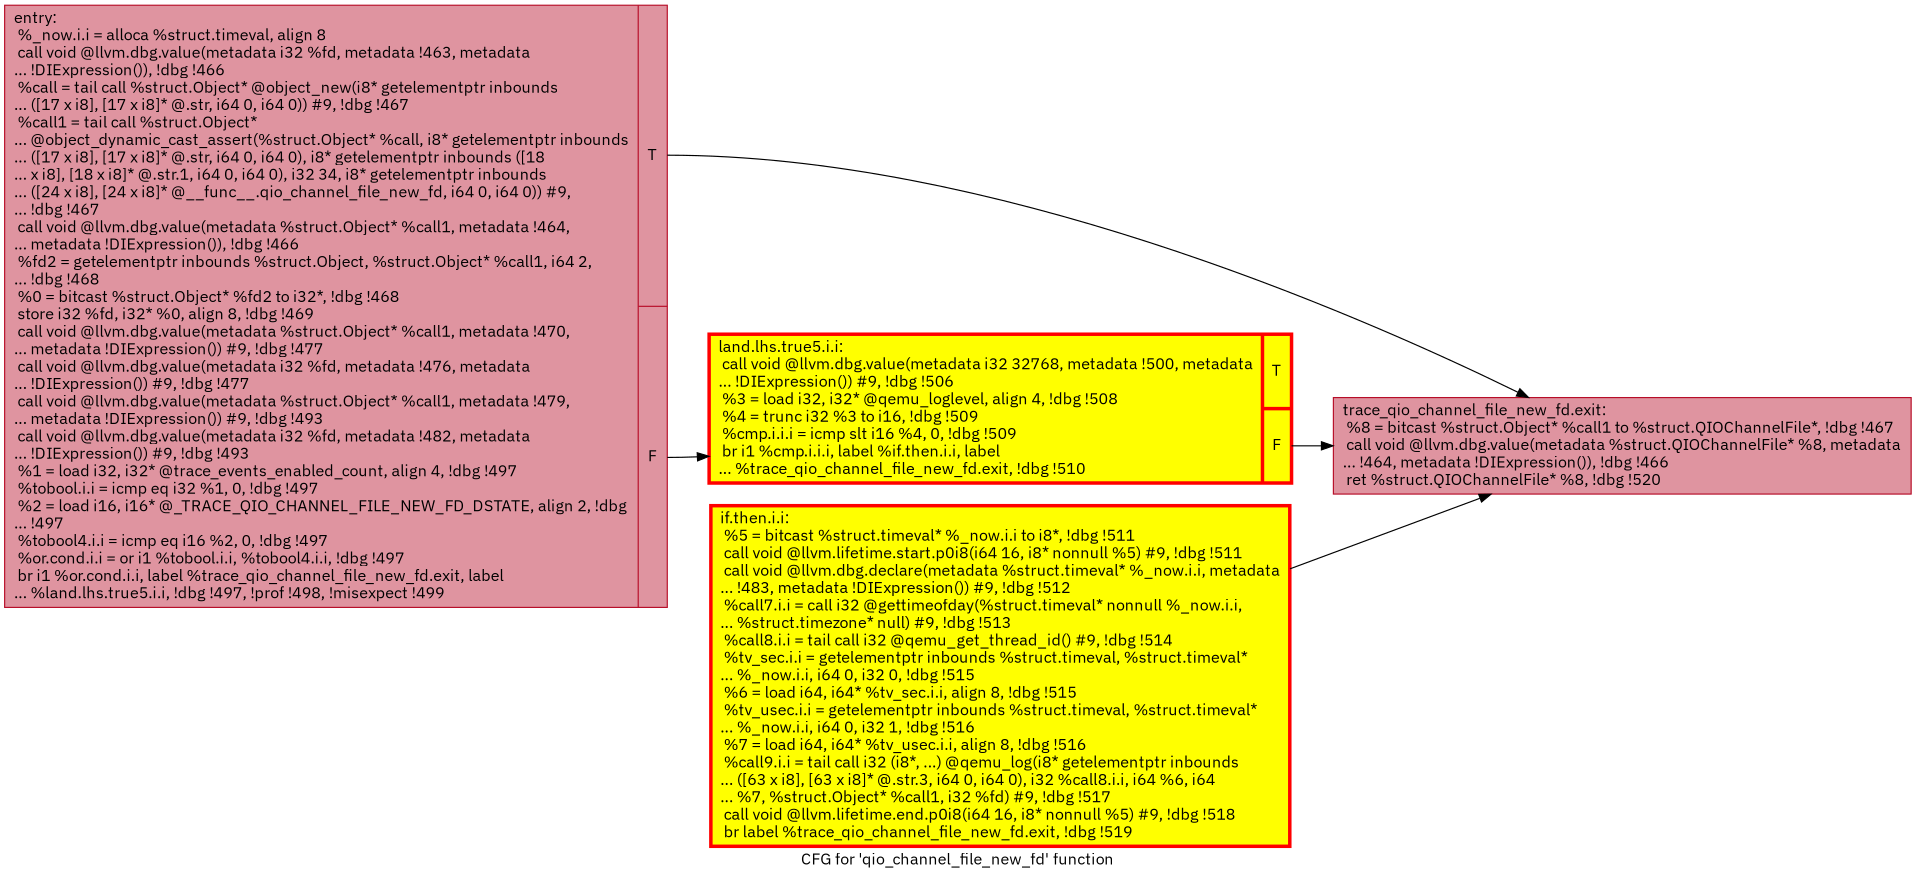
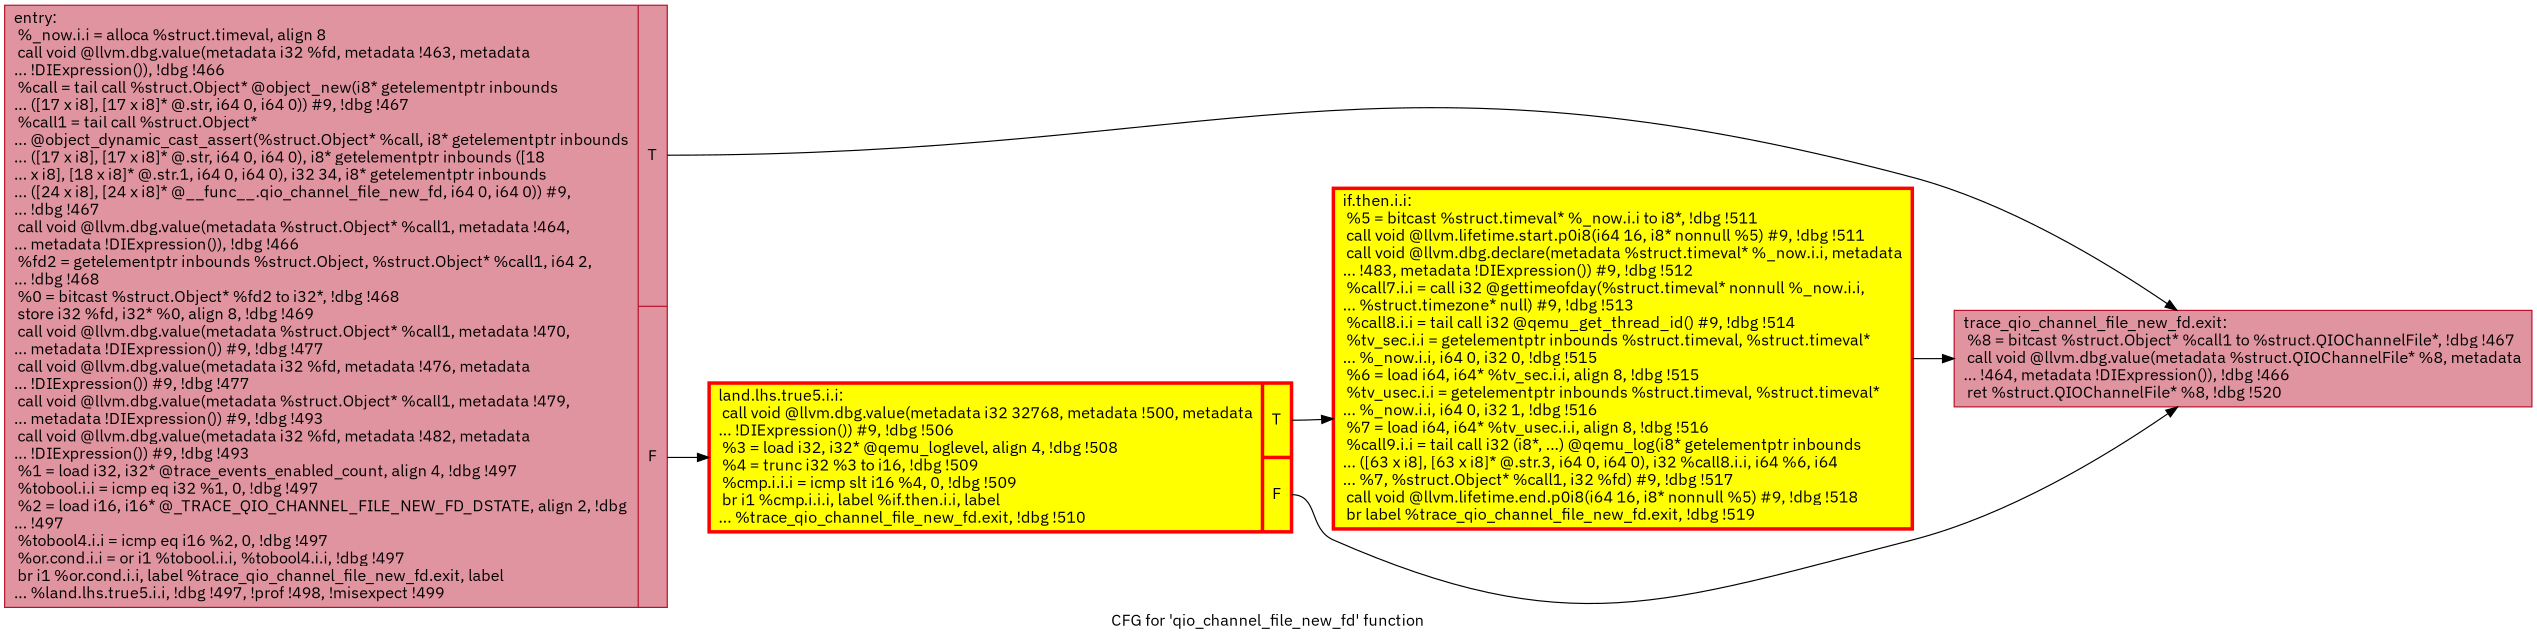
edge "land.lhs.true5.i.i:" -> "if.then.i.i:": added
